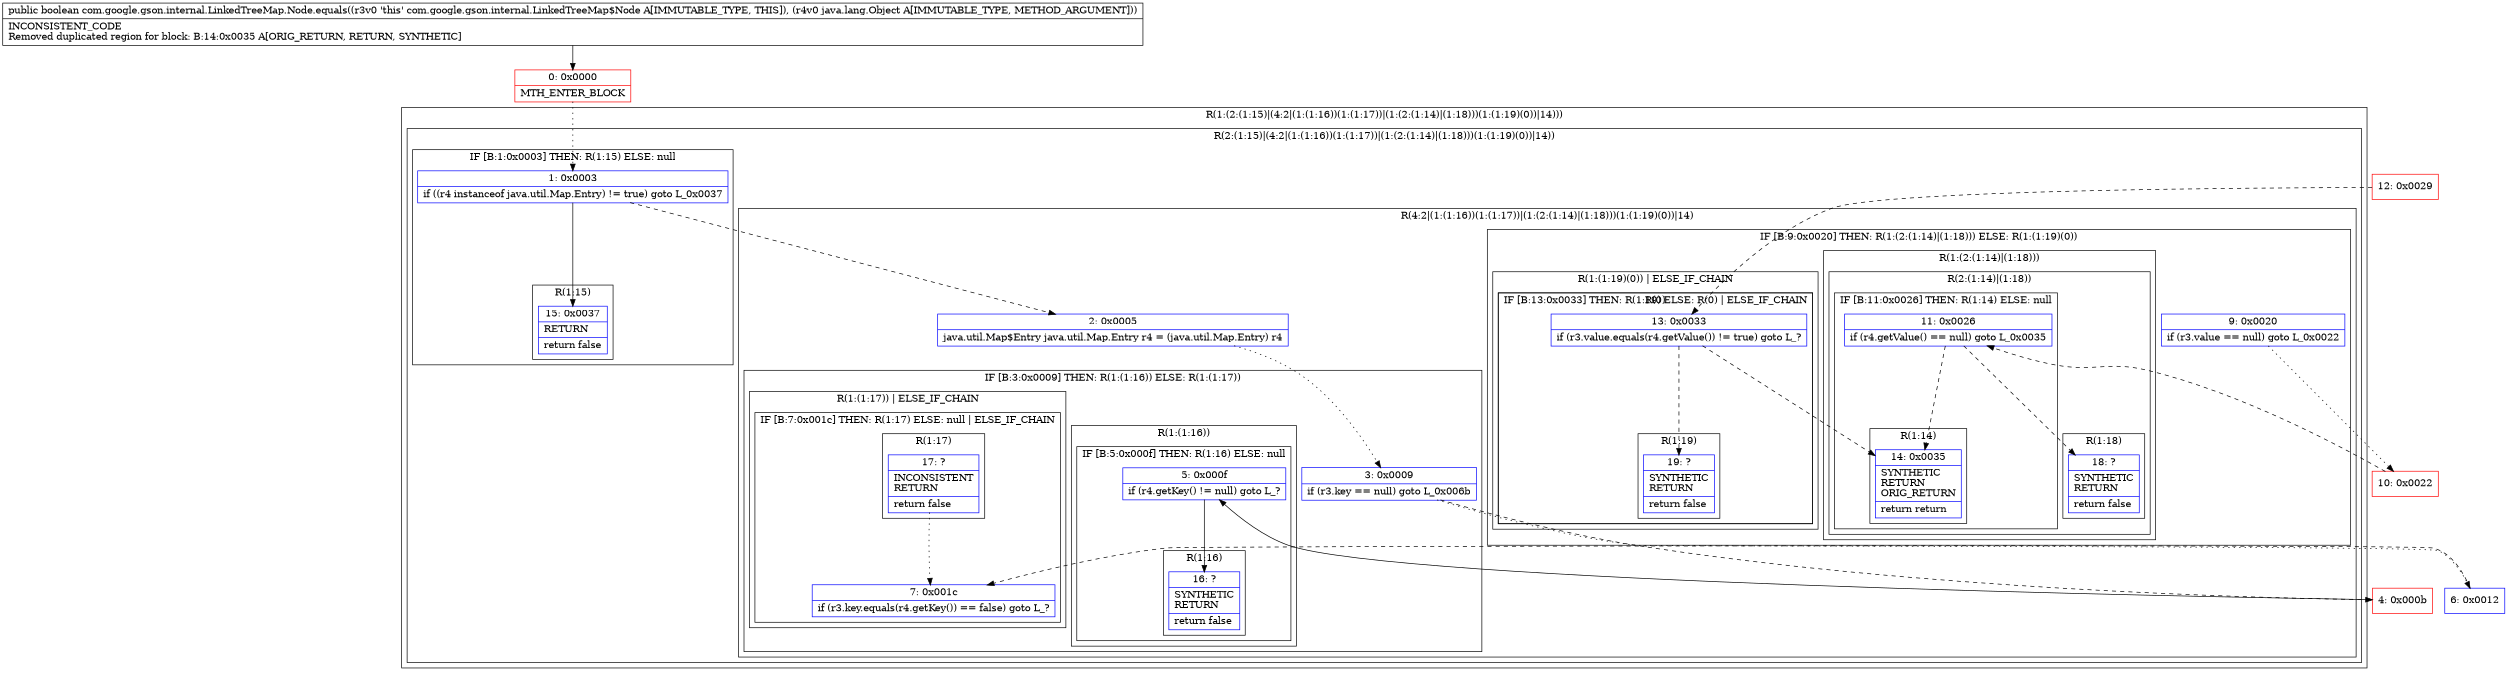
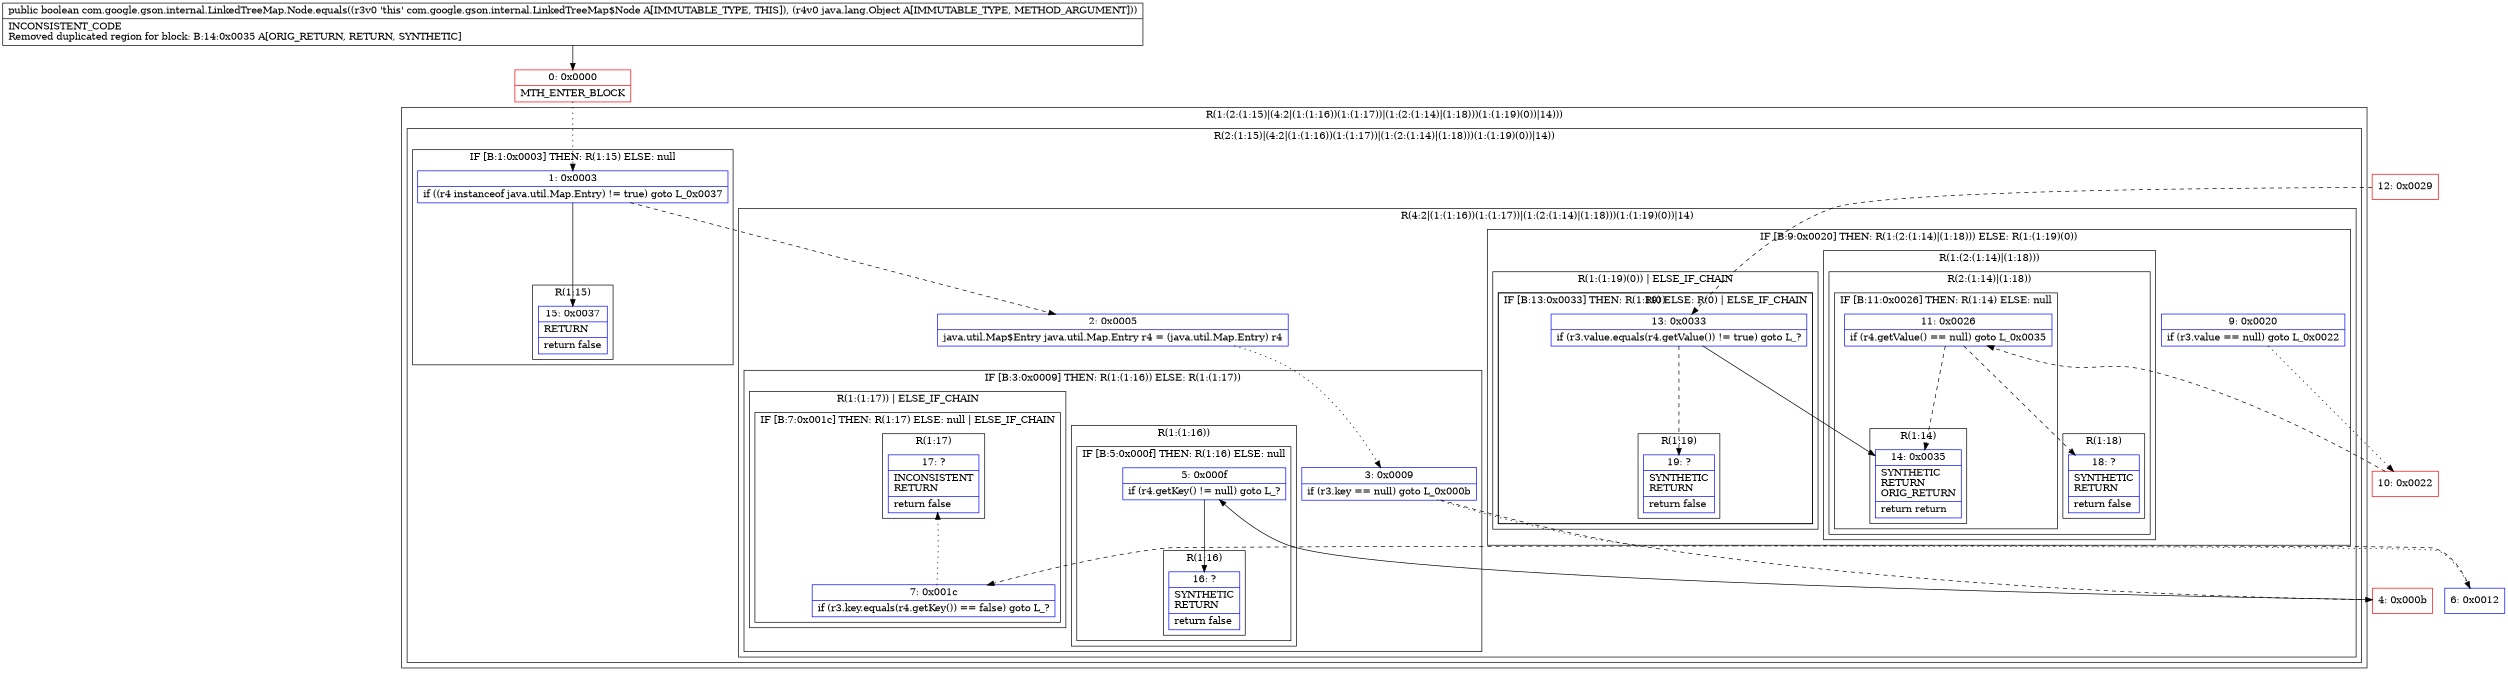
edge "13: 0x0033" -> "14: 0x0035": style dashed -> solid
node "3: 0x0009": text "if (r3.key == null) goto L_0x006b" -> "if (r3.key == null) goto L_0x000b"
edge "17: ?" -> "7: 0x001c": reversed
